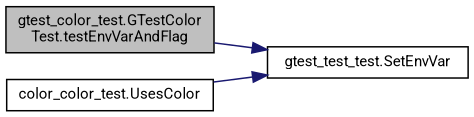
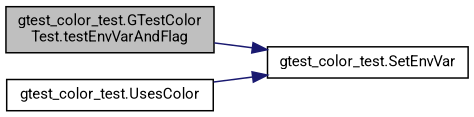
node "gtest_test_test.SetEnvVar": label "gtest_test_test.SetEnvVar" -> "gtest_color_test.SetEnvVar"
node "color_color_test.UsesColor": label "color_color_test.UsesColor" -> "gtest_color_test.UsesColor"
